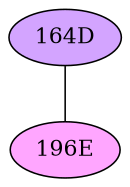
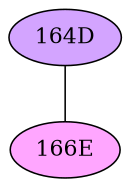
node "196E": label "196E" -> "166E"
